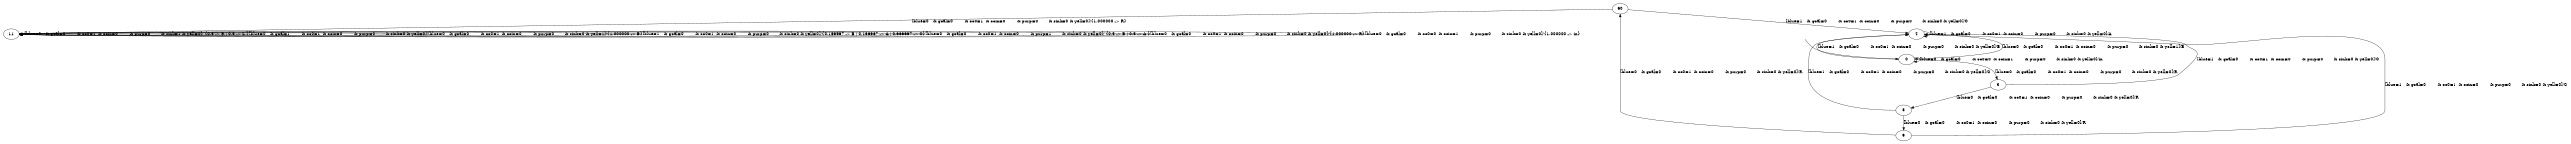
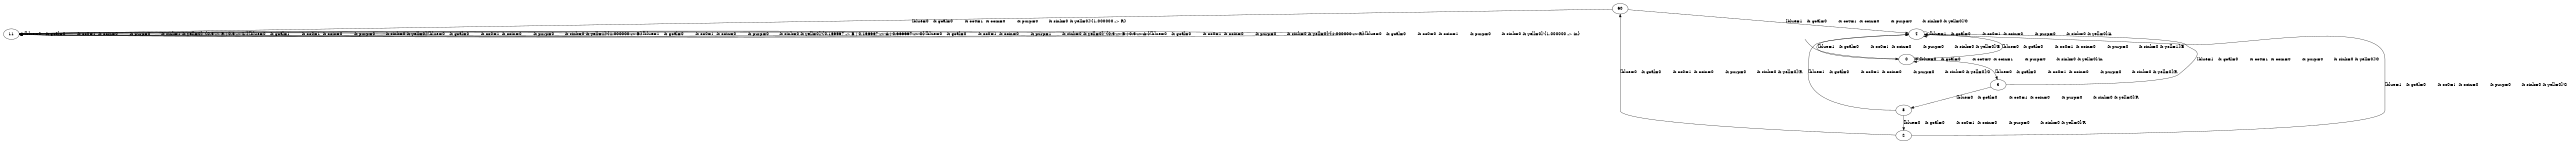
node "9": label "9" -> "2"
